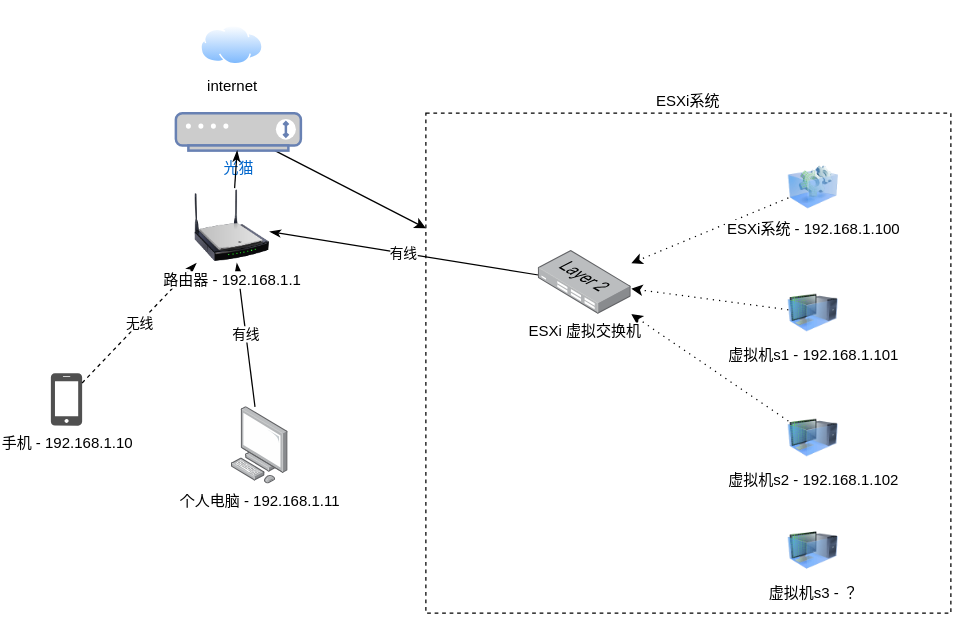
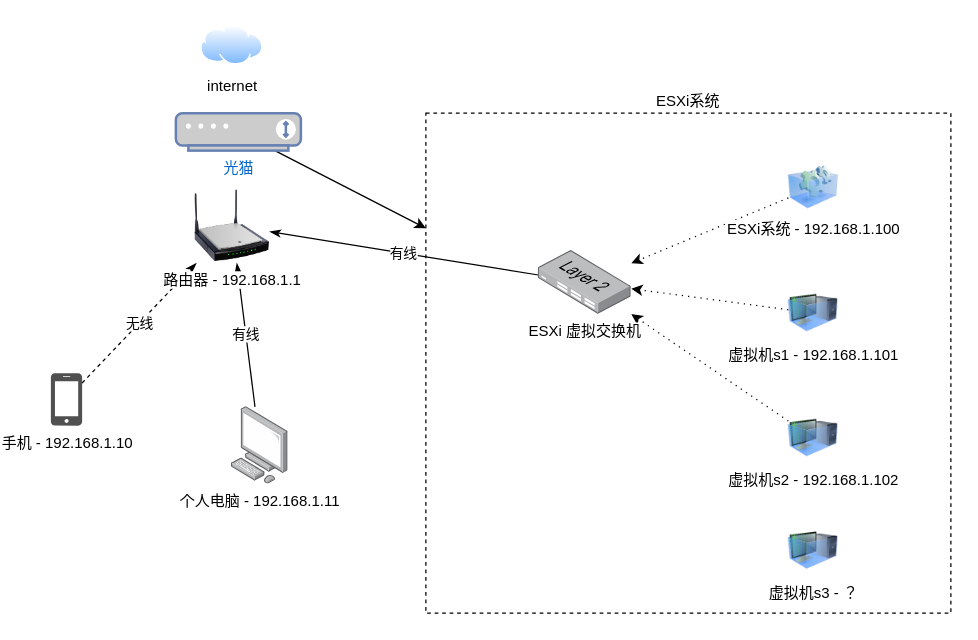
edge "路由器 - 192.168.1.1" -> "光猫": removed
